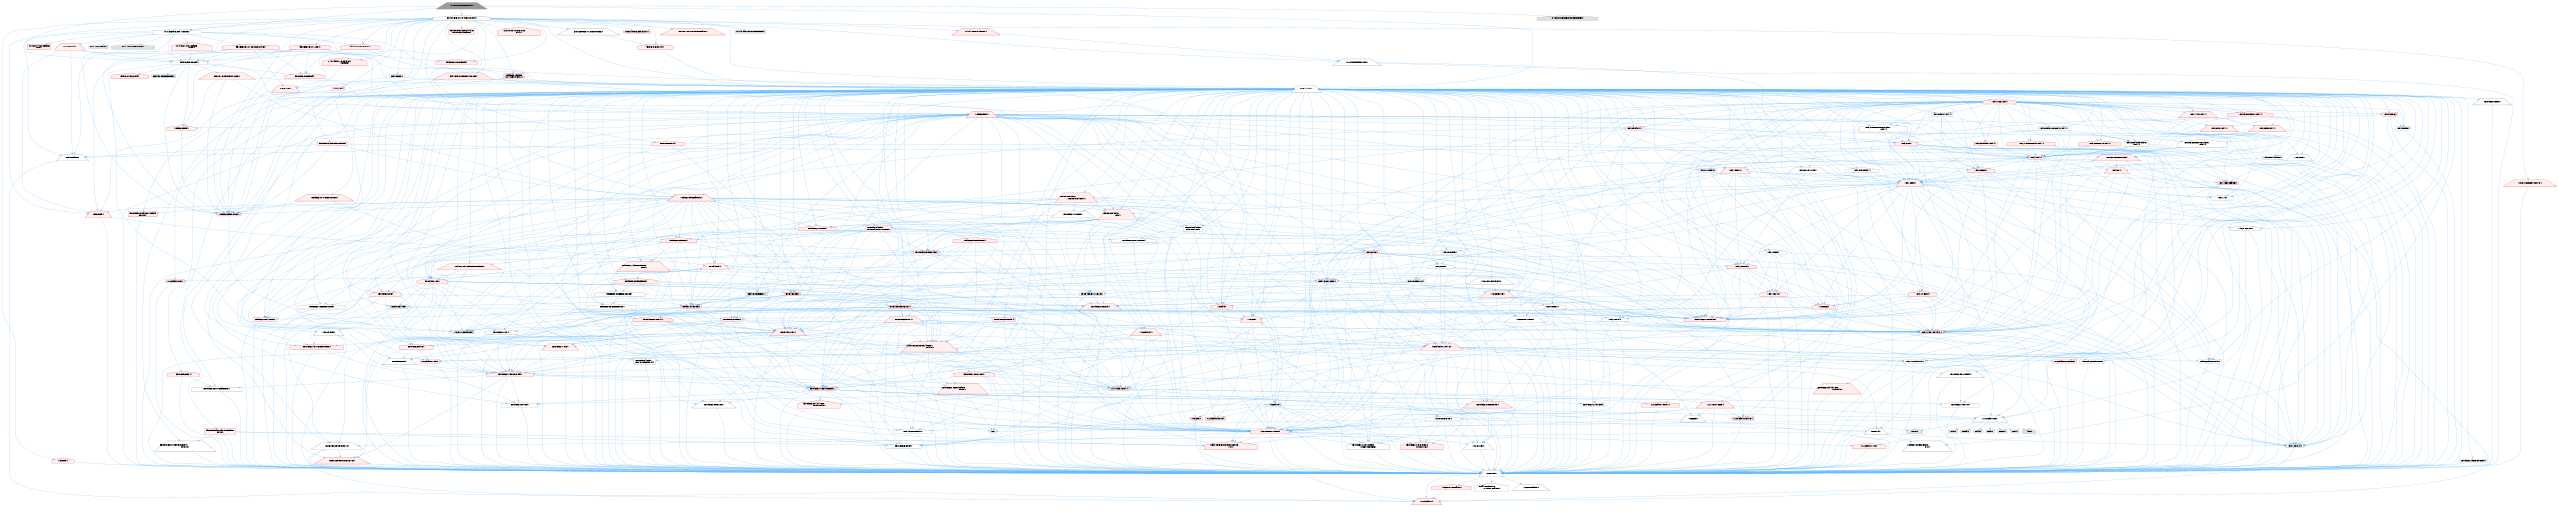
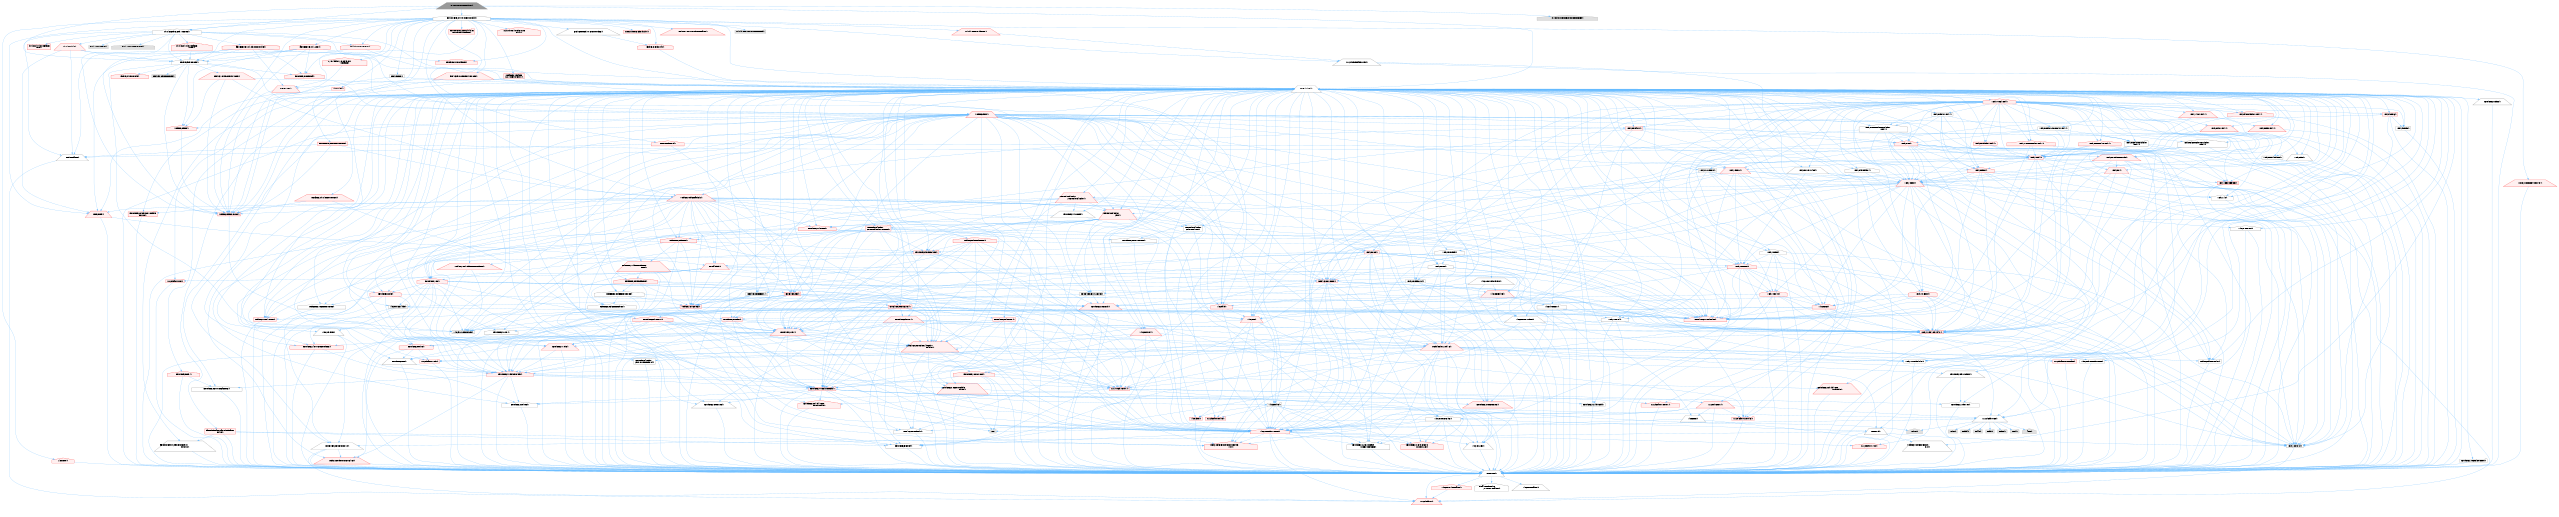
edge "UObject/WeakObjectPtrTemplates.h" -> "Containers/Map.h": now "UObject/WeakObjectPtrTemplates.h" -> "Misc/EnumClassFlags.h"
node "HAL/MemoryBase.h": label "HAL/MemoryBase.h" -> "HAL/StringConv.h"
